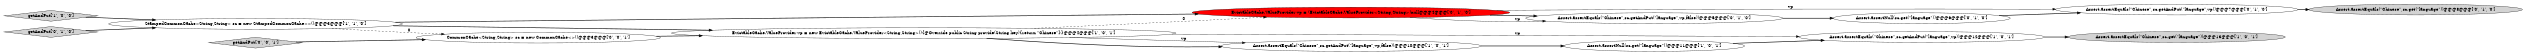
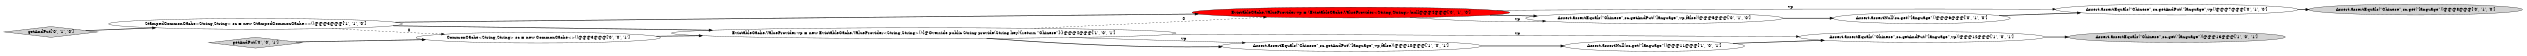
node "getAndPut['1', '0', '0']": removed
